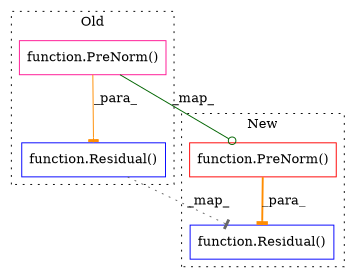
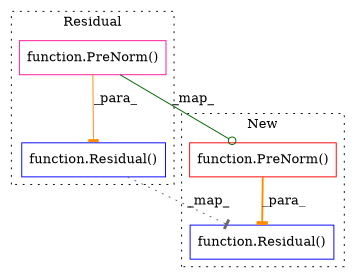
cluster "Old": label "Old" -> "Residual"
